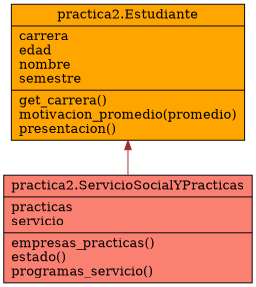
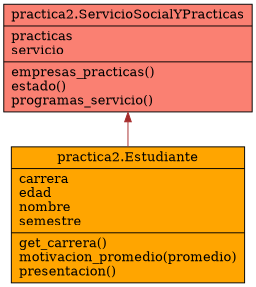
edge "practica2.ServicioSocialYPracticas" -> "practica2.Estudiante": reversed
